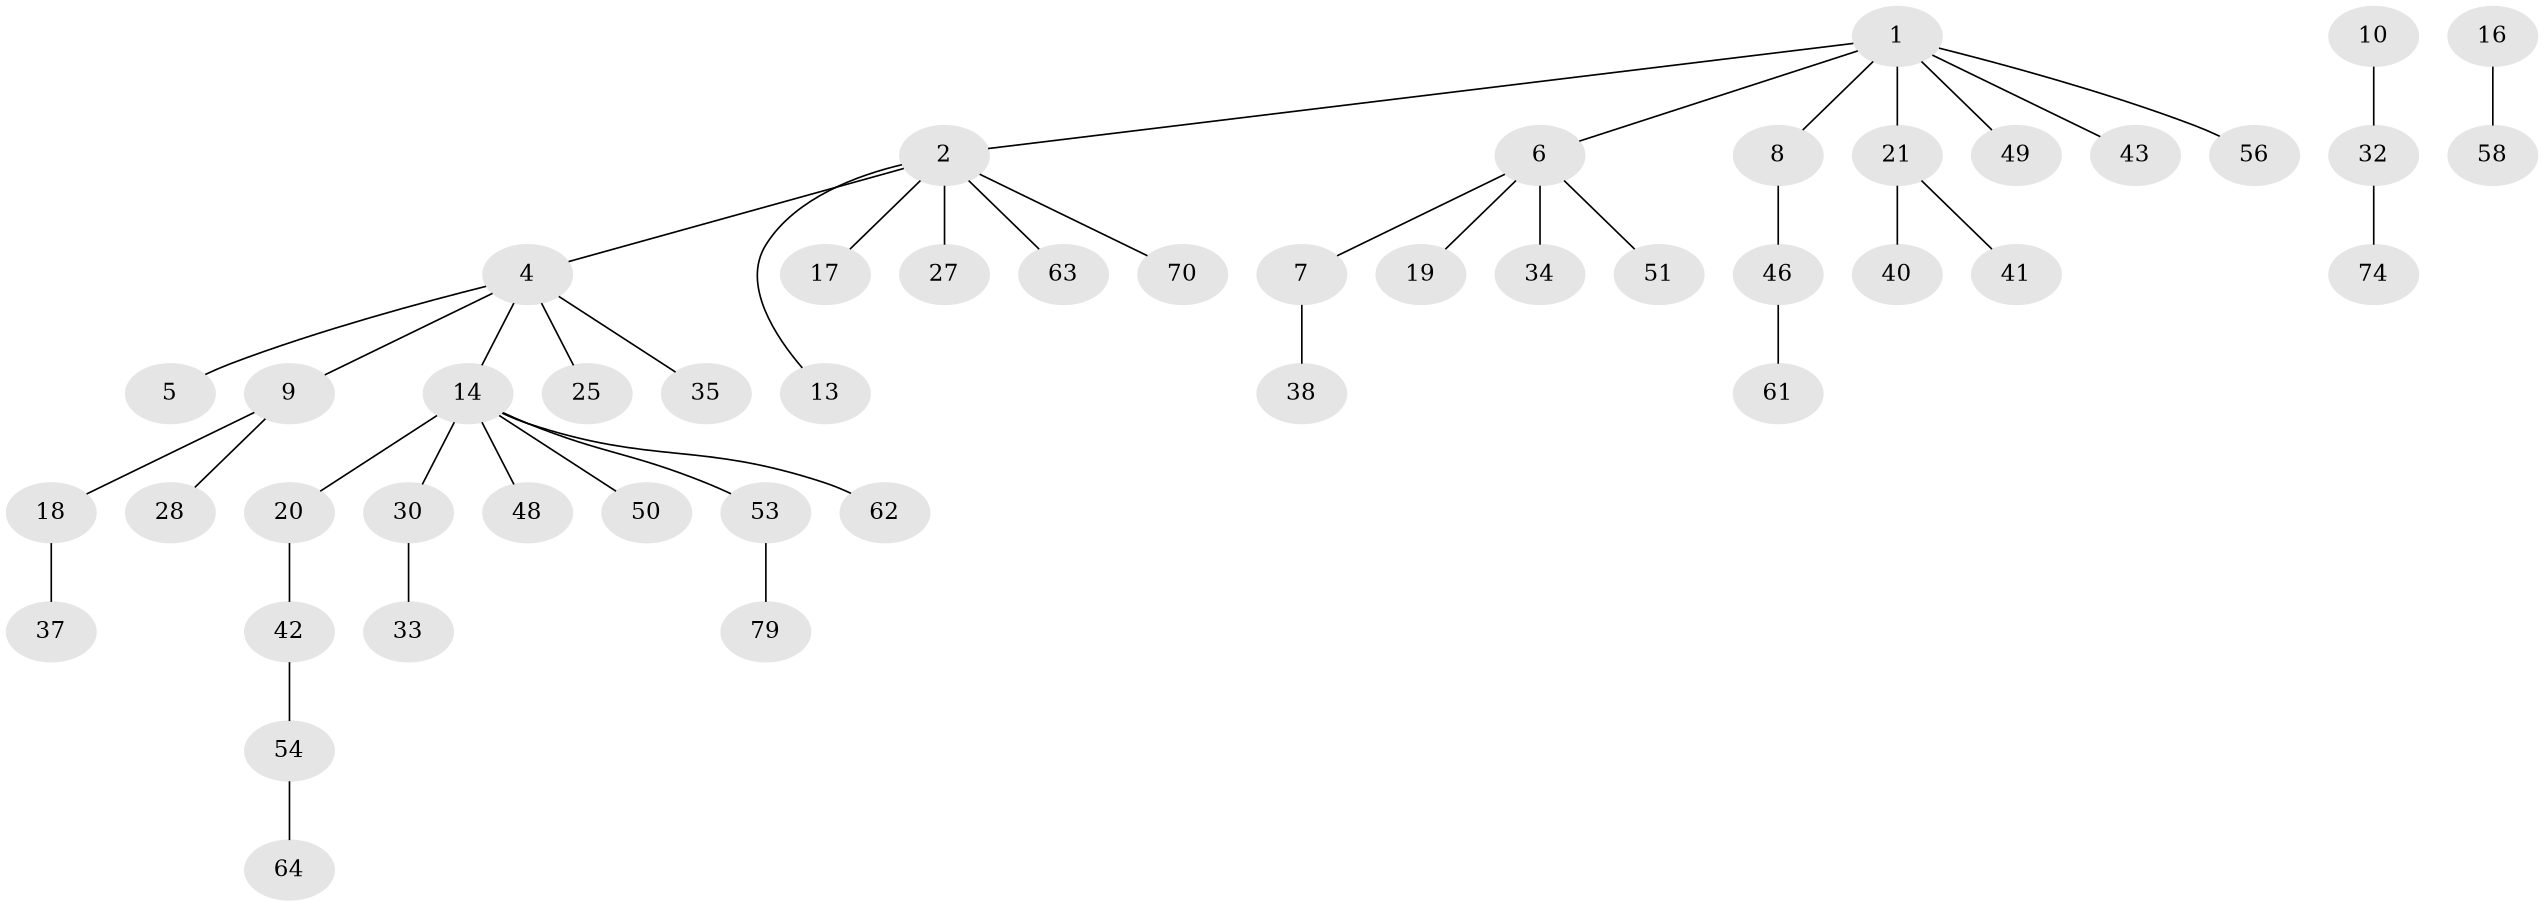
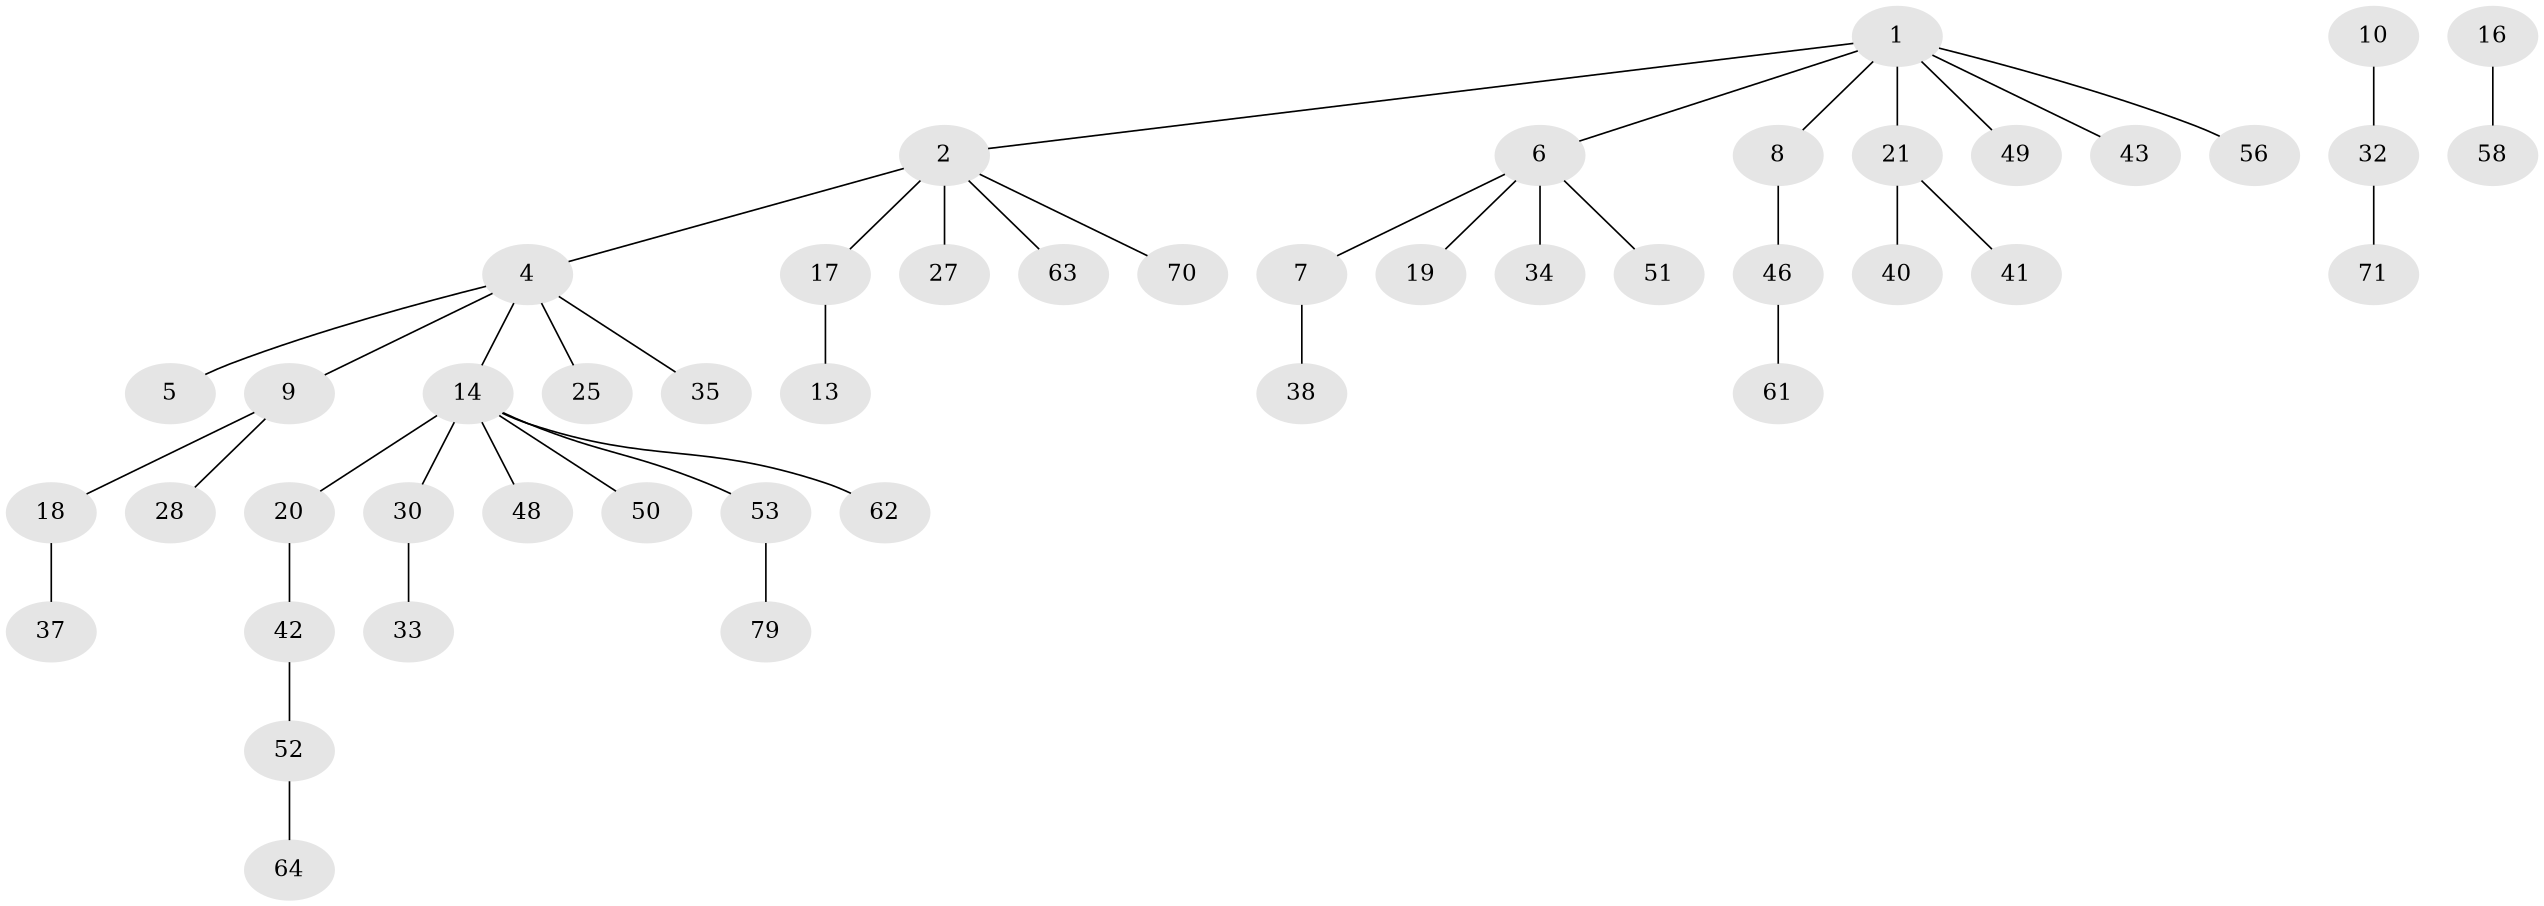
edge "2" -- "13": now "17" -- "13"
node "74": label "74" -> "71"
node "54": label "54" -> "52"
